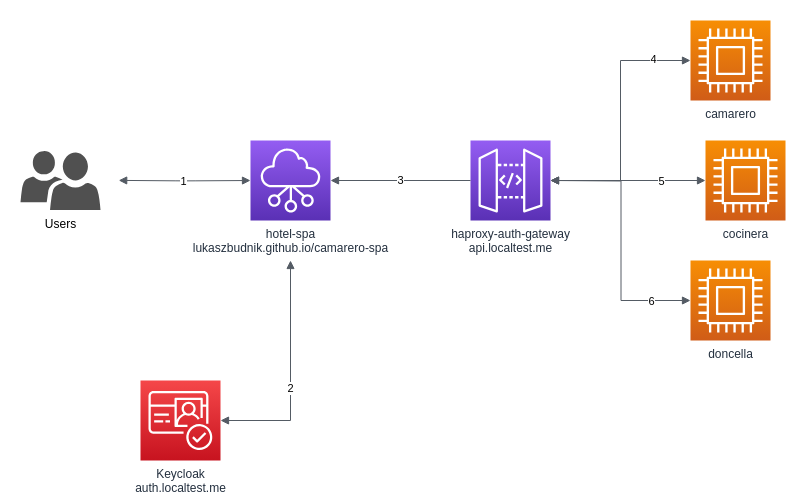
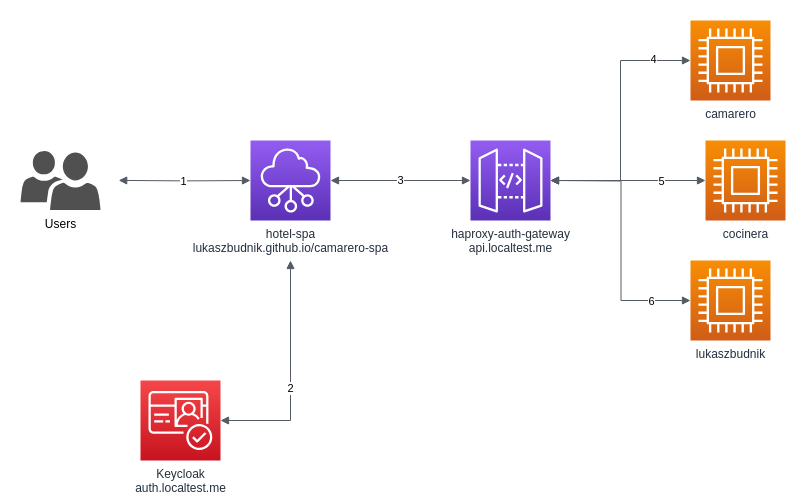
edge "haproxy-auth-gateway api.localtest.me" -> "hotel-spa lukaszbudnik.github.io/camarero-spa": arrowhead none -> block
node "doncella": label "doncella" -> "lukaszbudnik"
